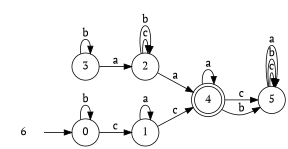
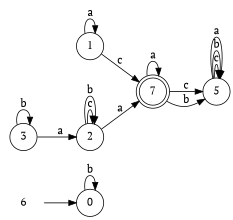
node "4": label "4" -> "7"
edge "0" -> "1": removed, label "c"
